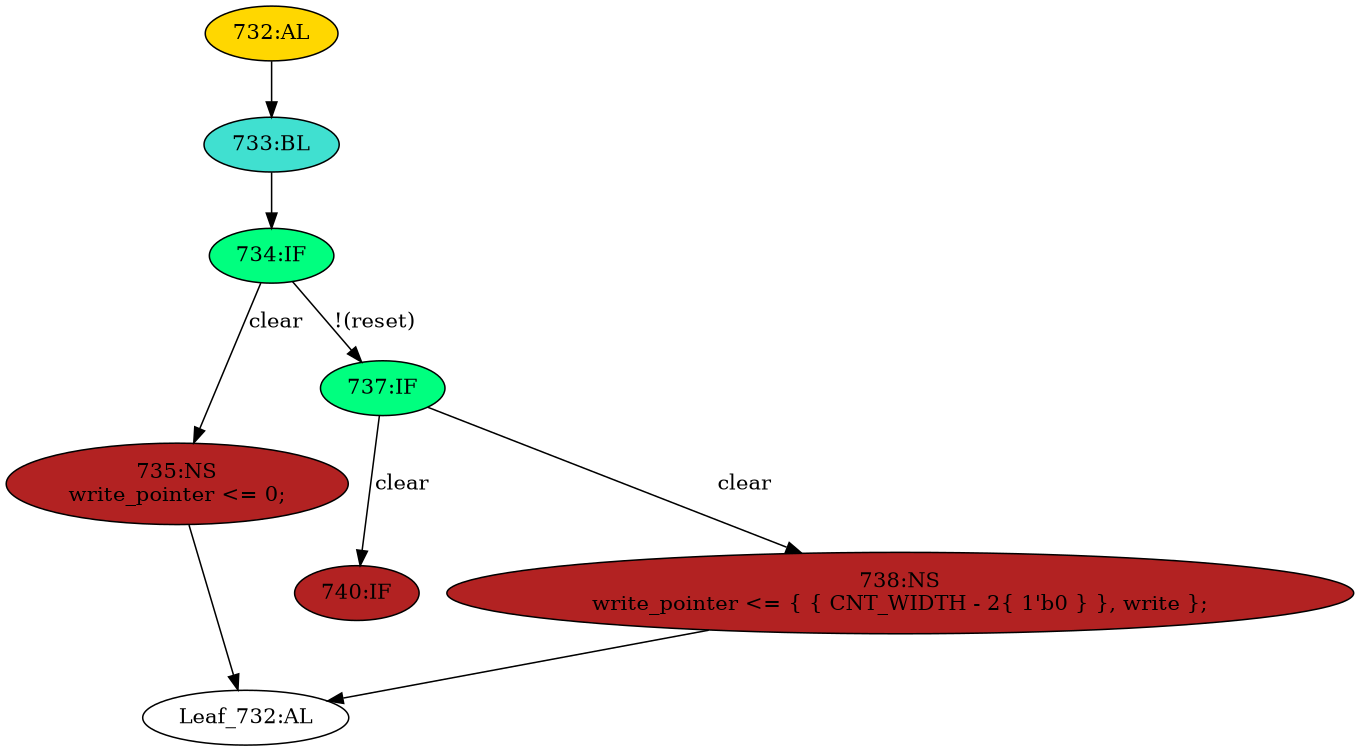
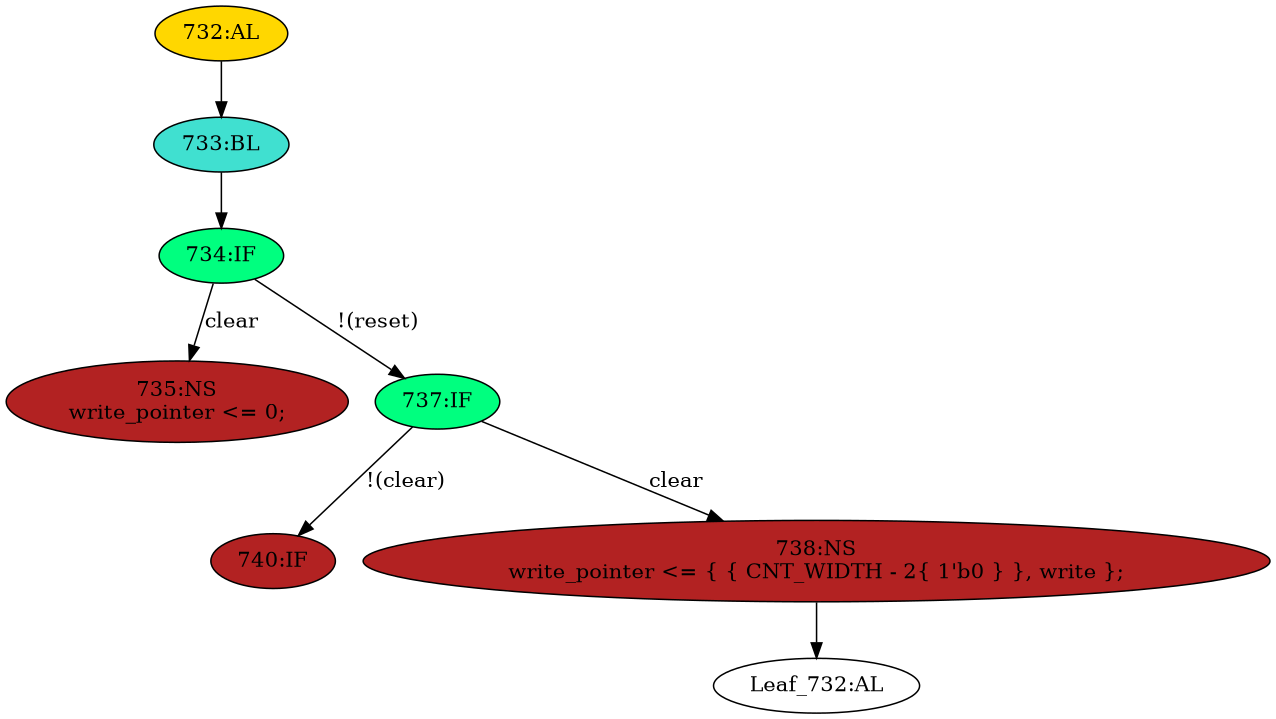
edge "737:IF" -> "740:IF": label "clear" -> "!(clear)"
edge "735:NS write_pointer <= 0;" -> "Leaf_732:AL": removed
